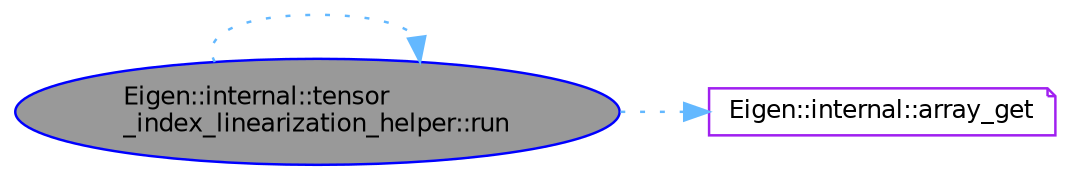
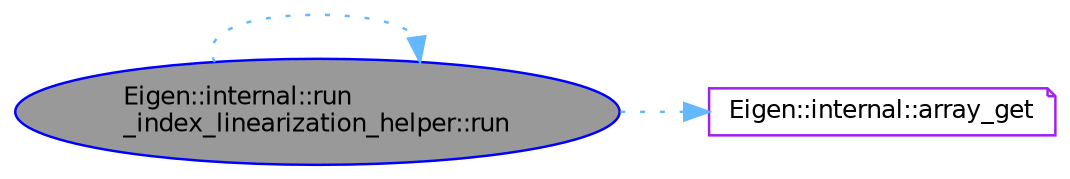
node "Eigen::internal::tensor _index_linearization_helper::run": label "Eigen::internal::tensor _index_linearization_helper::run" -> "Eigen::internal::run _index_linearization_helper::run"
